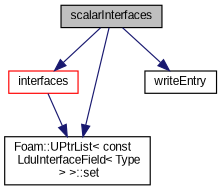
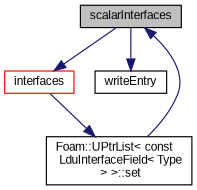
edge "scalarInterfaces" -> "Foam::UPtrList< const LduInterfaceField< Type > >::set": reversed
